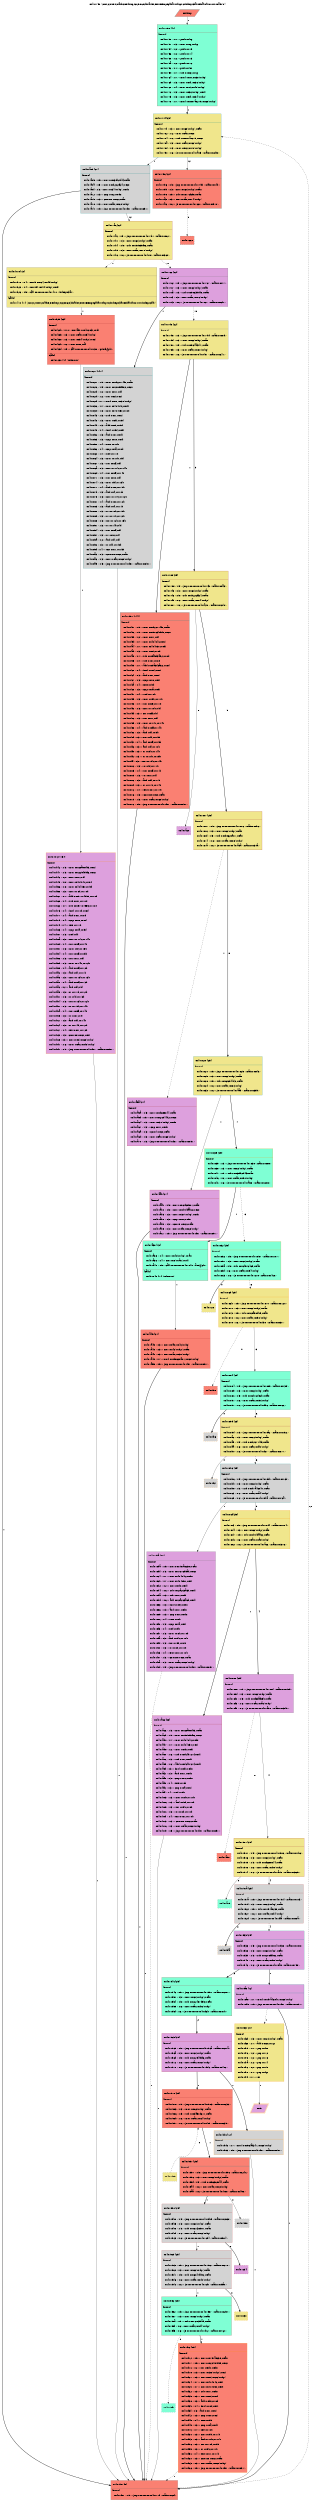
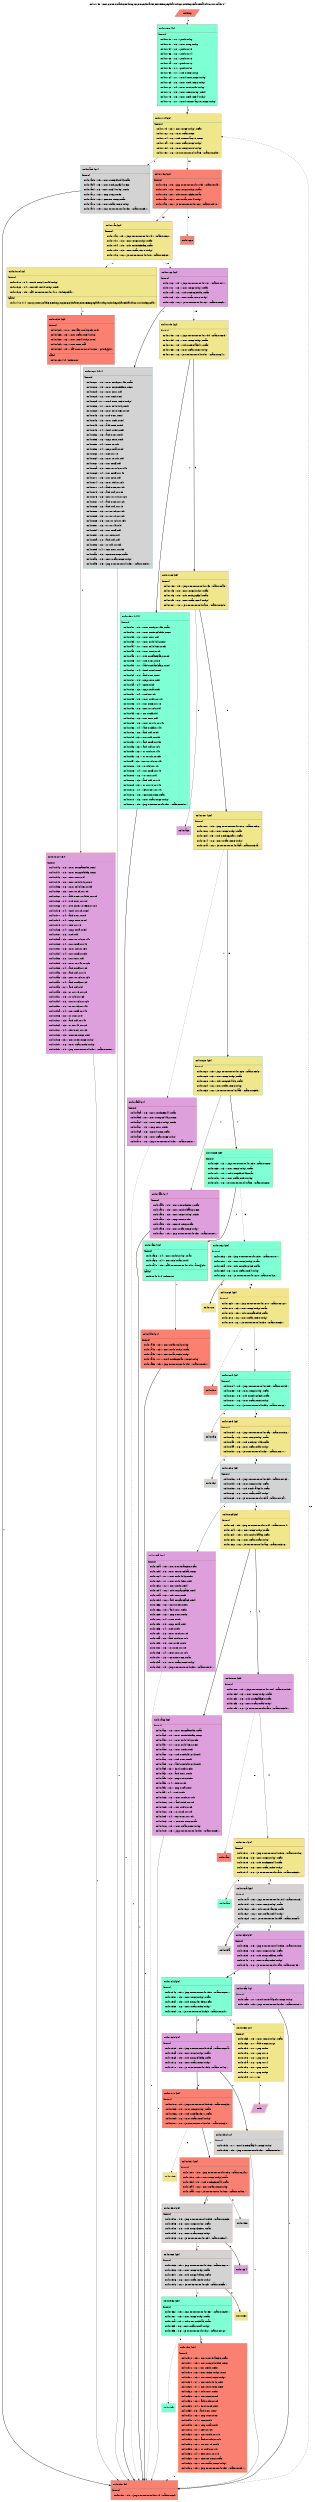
edge "0x401a05 [27]" -> "0x4017ac [22]": now "0x401796 [22]" -> "0x4017ac [22]"
node "0x401d91 [144]": fillcolor salmon -> aquamarine
edge "0x401884 [25]" -> "0x401fb6": style bold -> solid
edge "0x401a5a [27]" -> "0x401fe1 [5]": added, label "1"
edge "0x401eae [12]" -> "0x401f6b [21]": now "0x40194c [25]" -> "0x401f6b [21]"
edge "0x401d85" -> "0x40197e [25]": reversed
